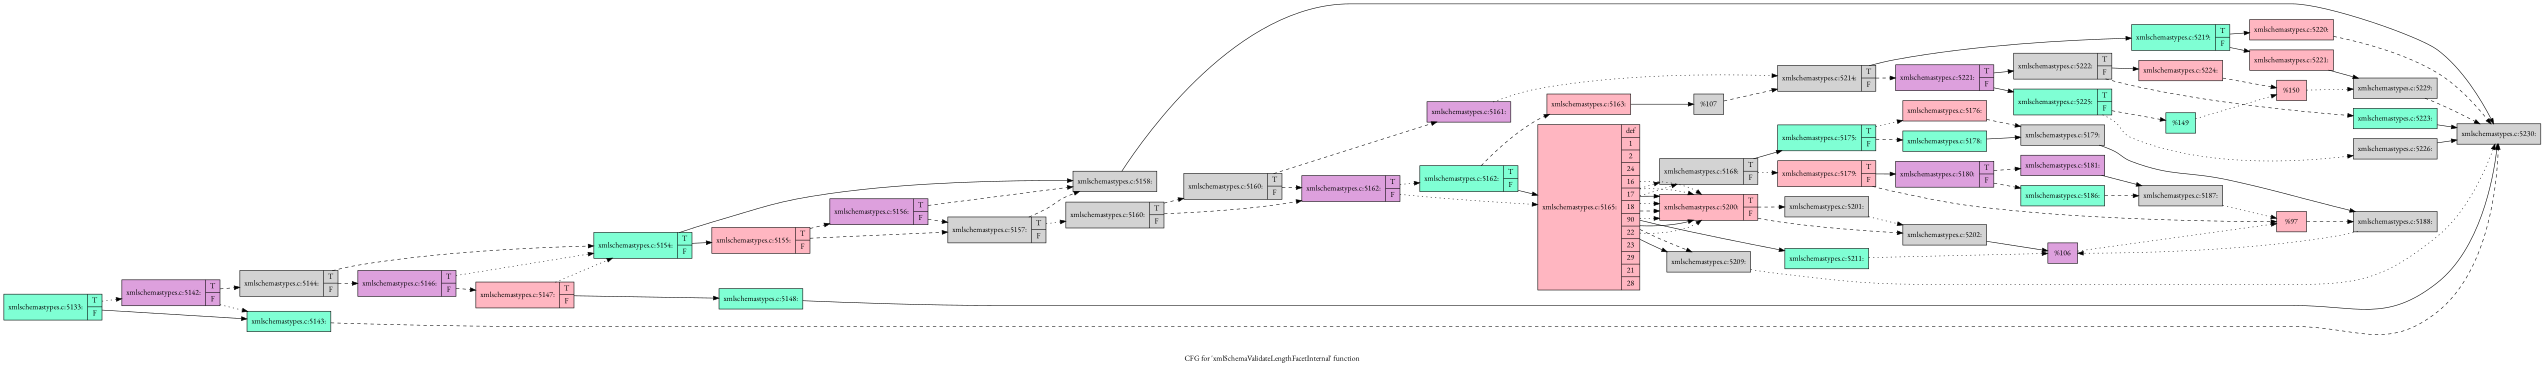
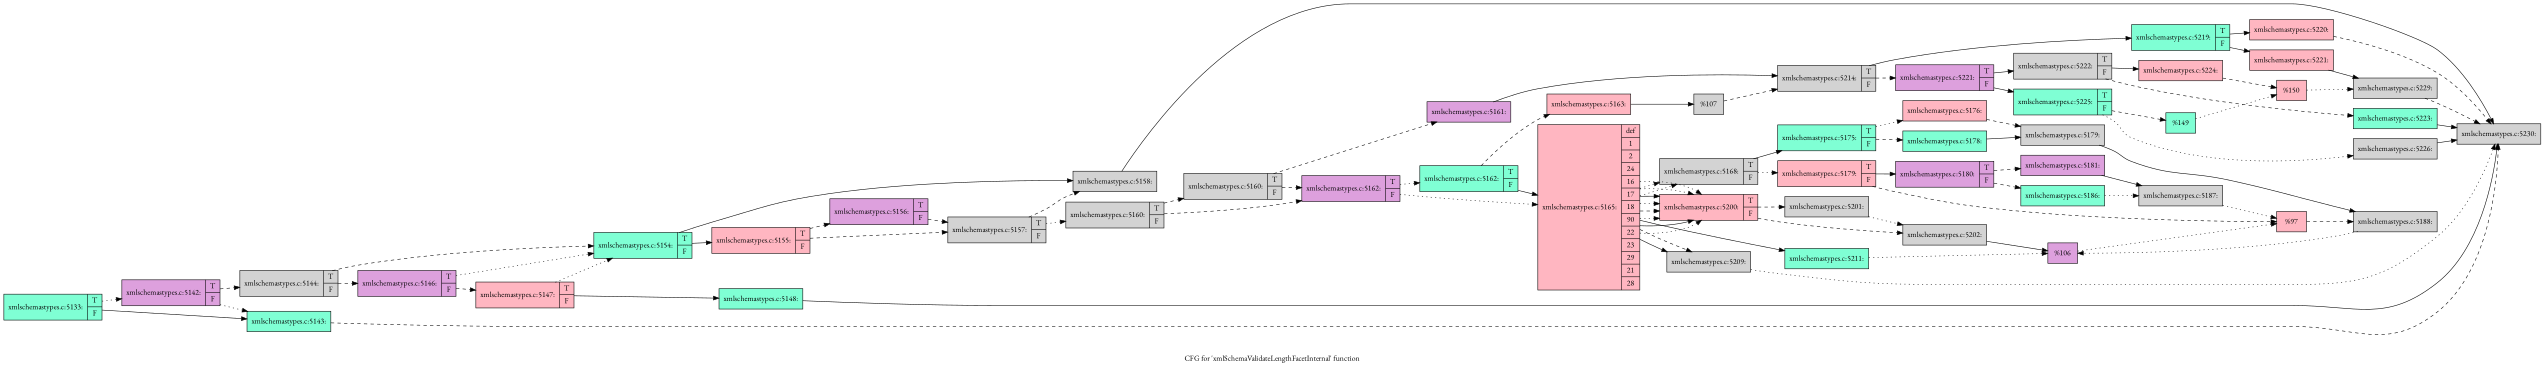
edge "xmlschemastypes.c:5161:" -> "xmlschemastypes.c:5214:": style dotted -> solid
edge "xmlschemastypes.c:5156:" -> "xmlschemastypes.c:5158:": removed
edge "xmlschemastypes.c:5186:" -> "xmlschemastypes.c:5187:": style dashed -> dotted
